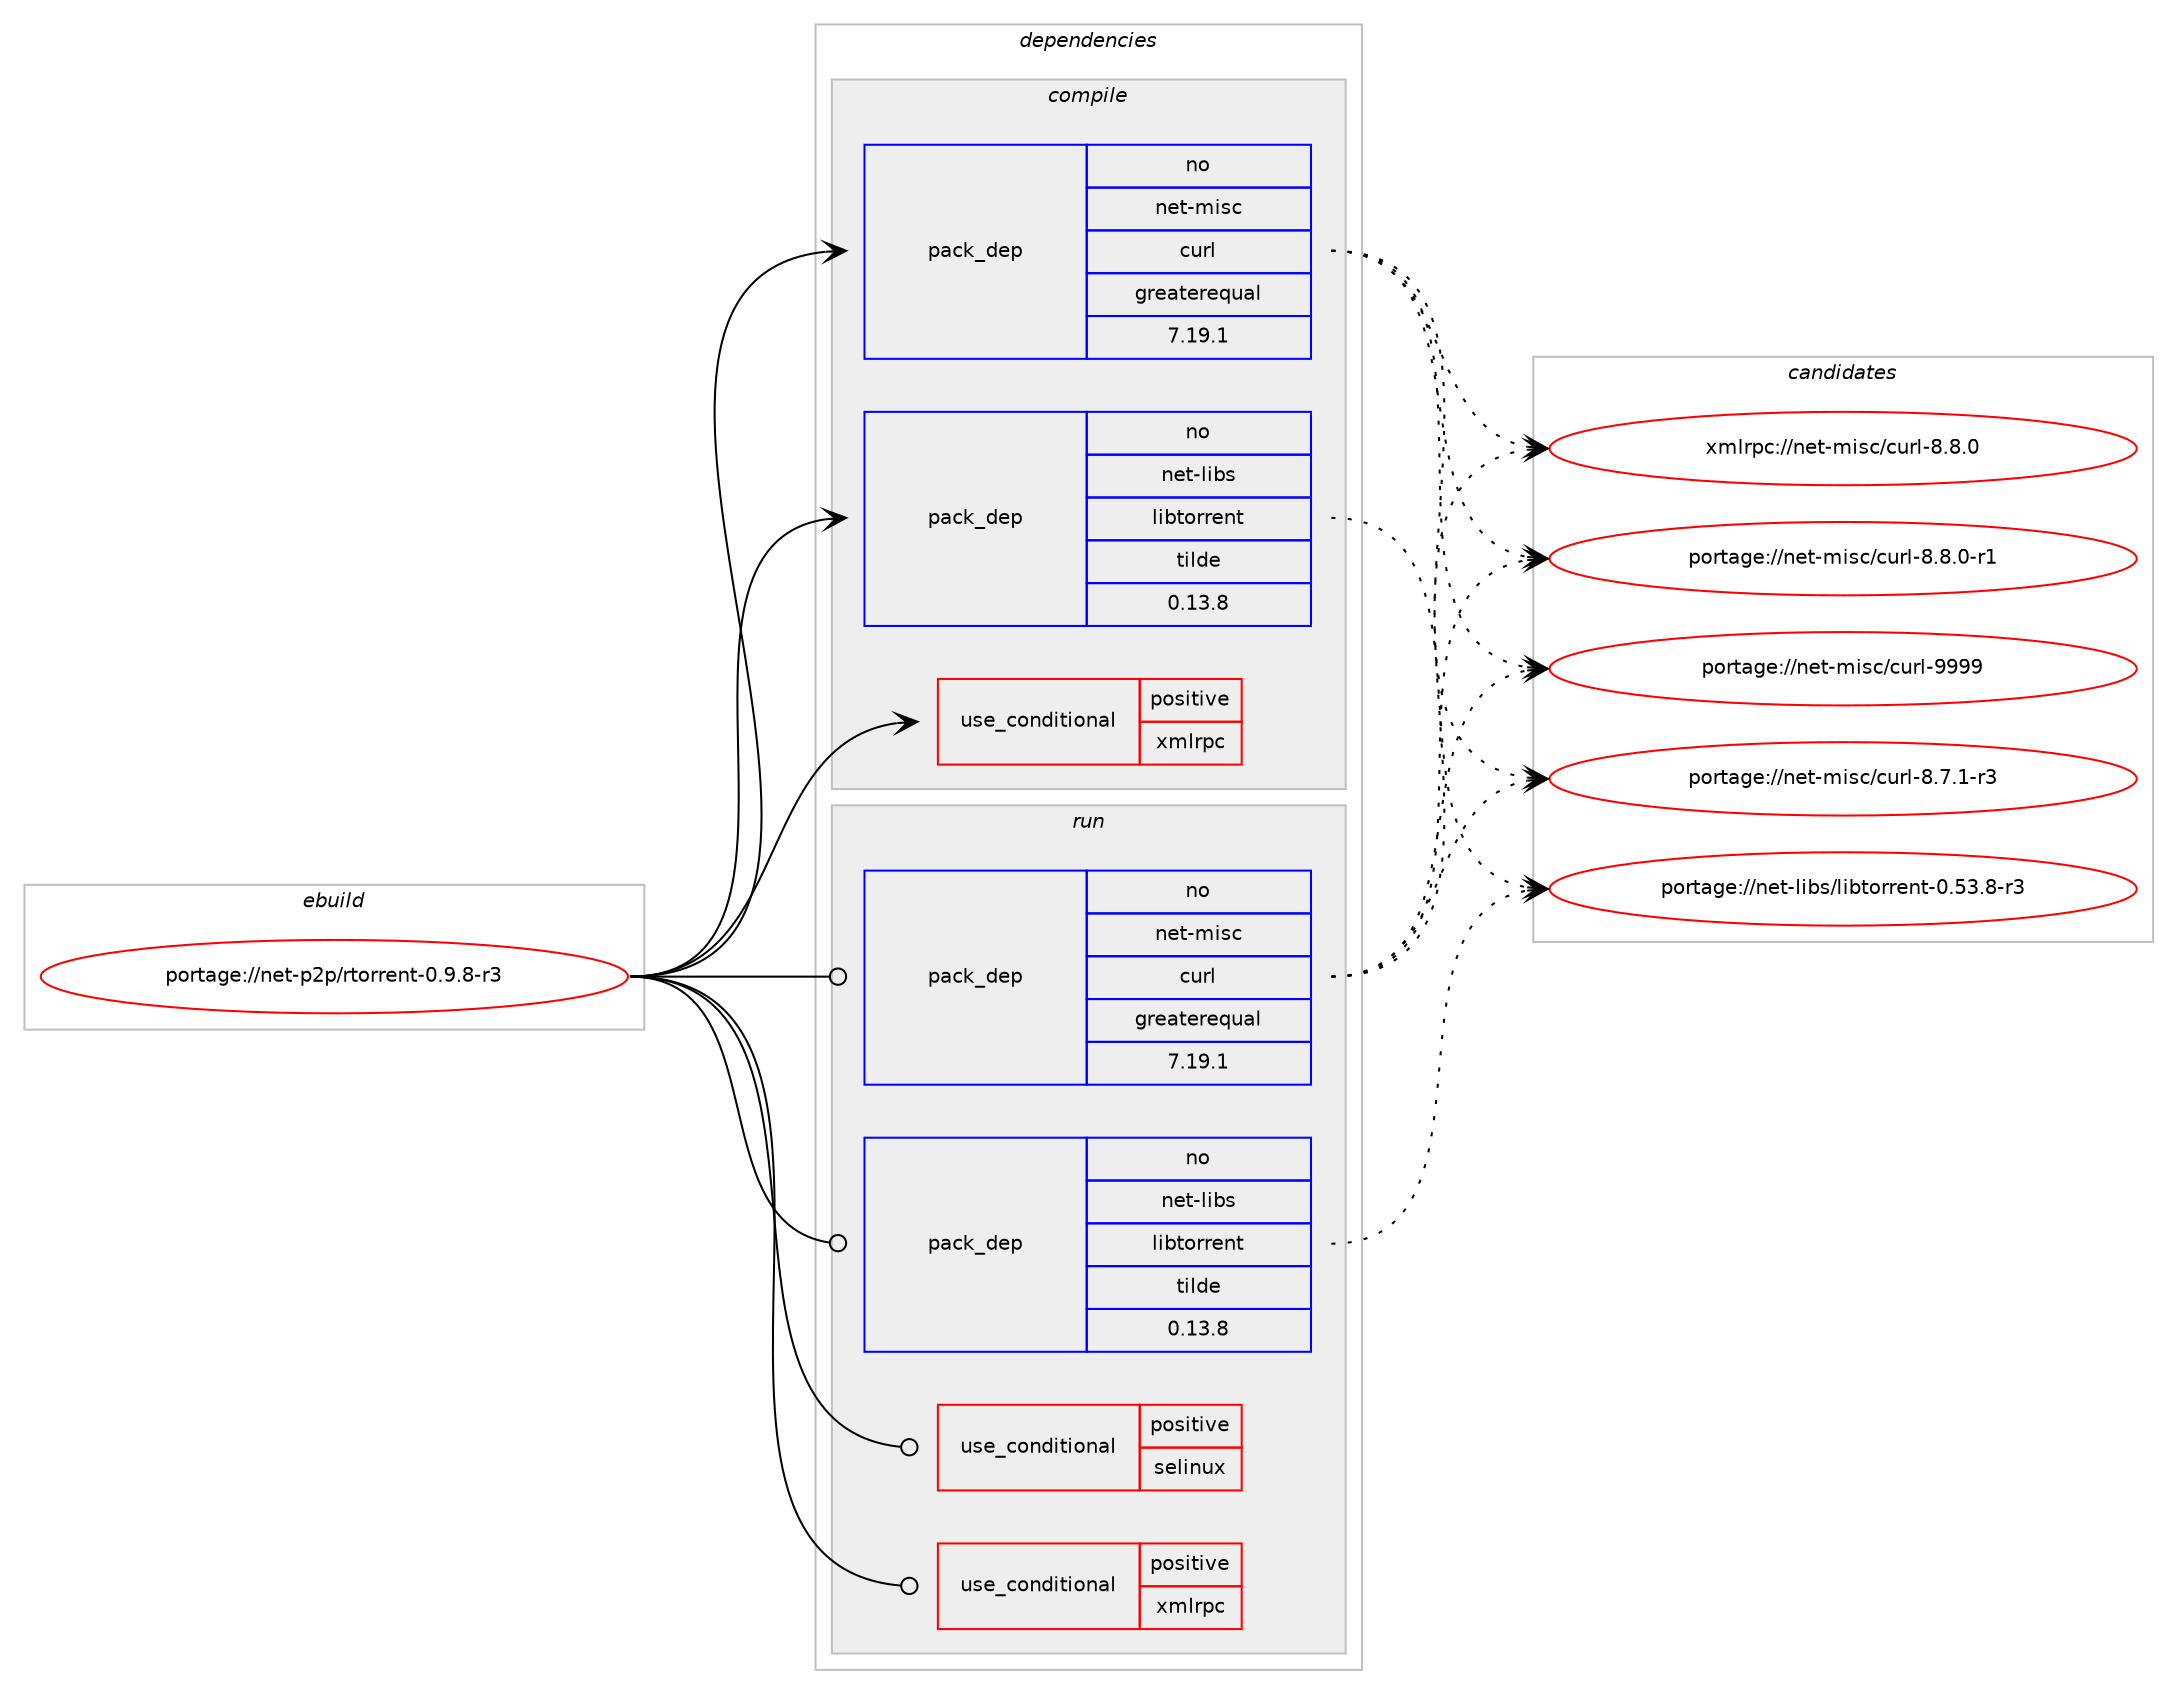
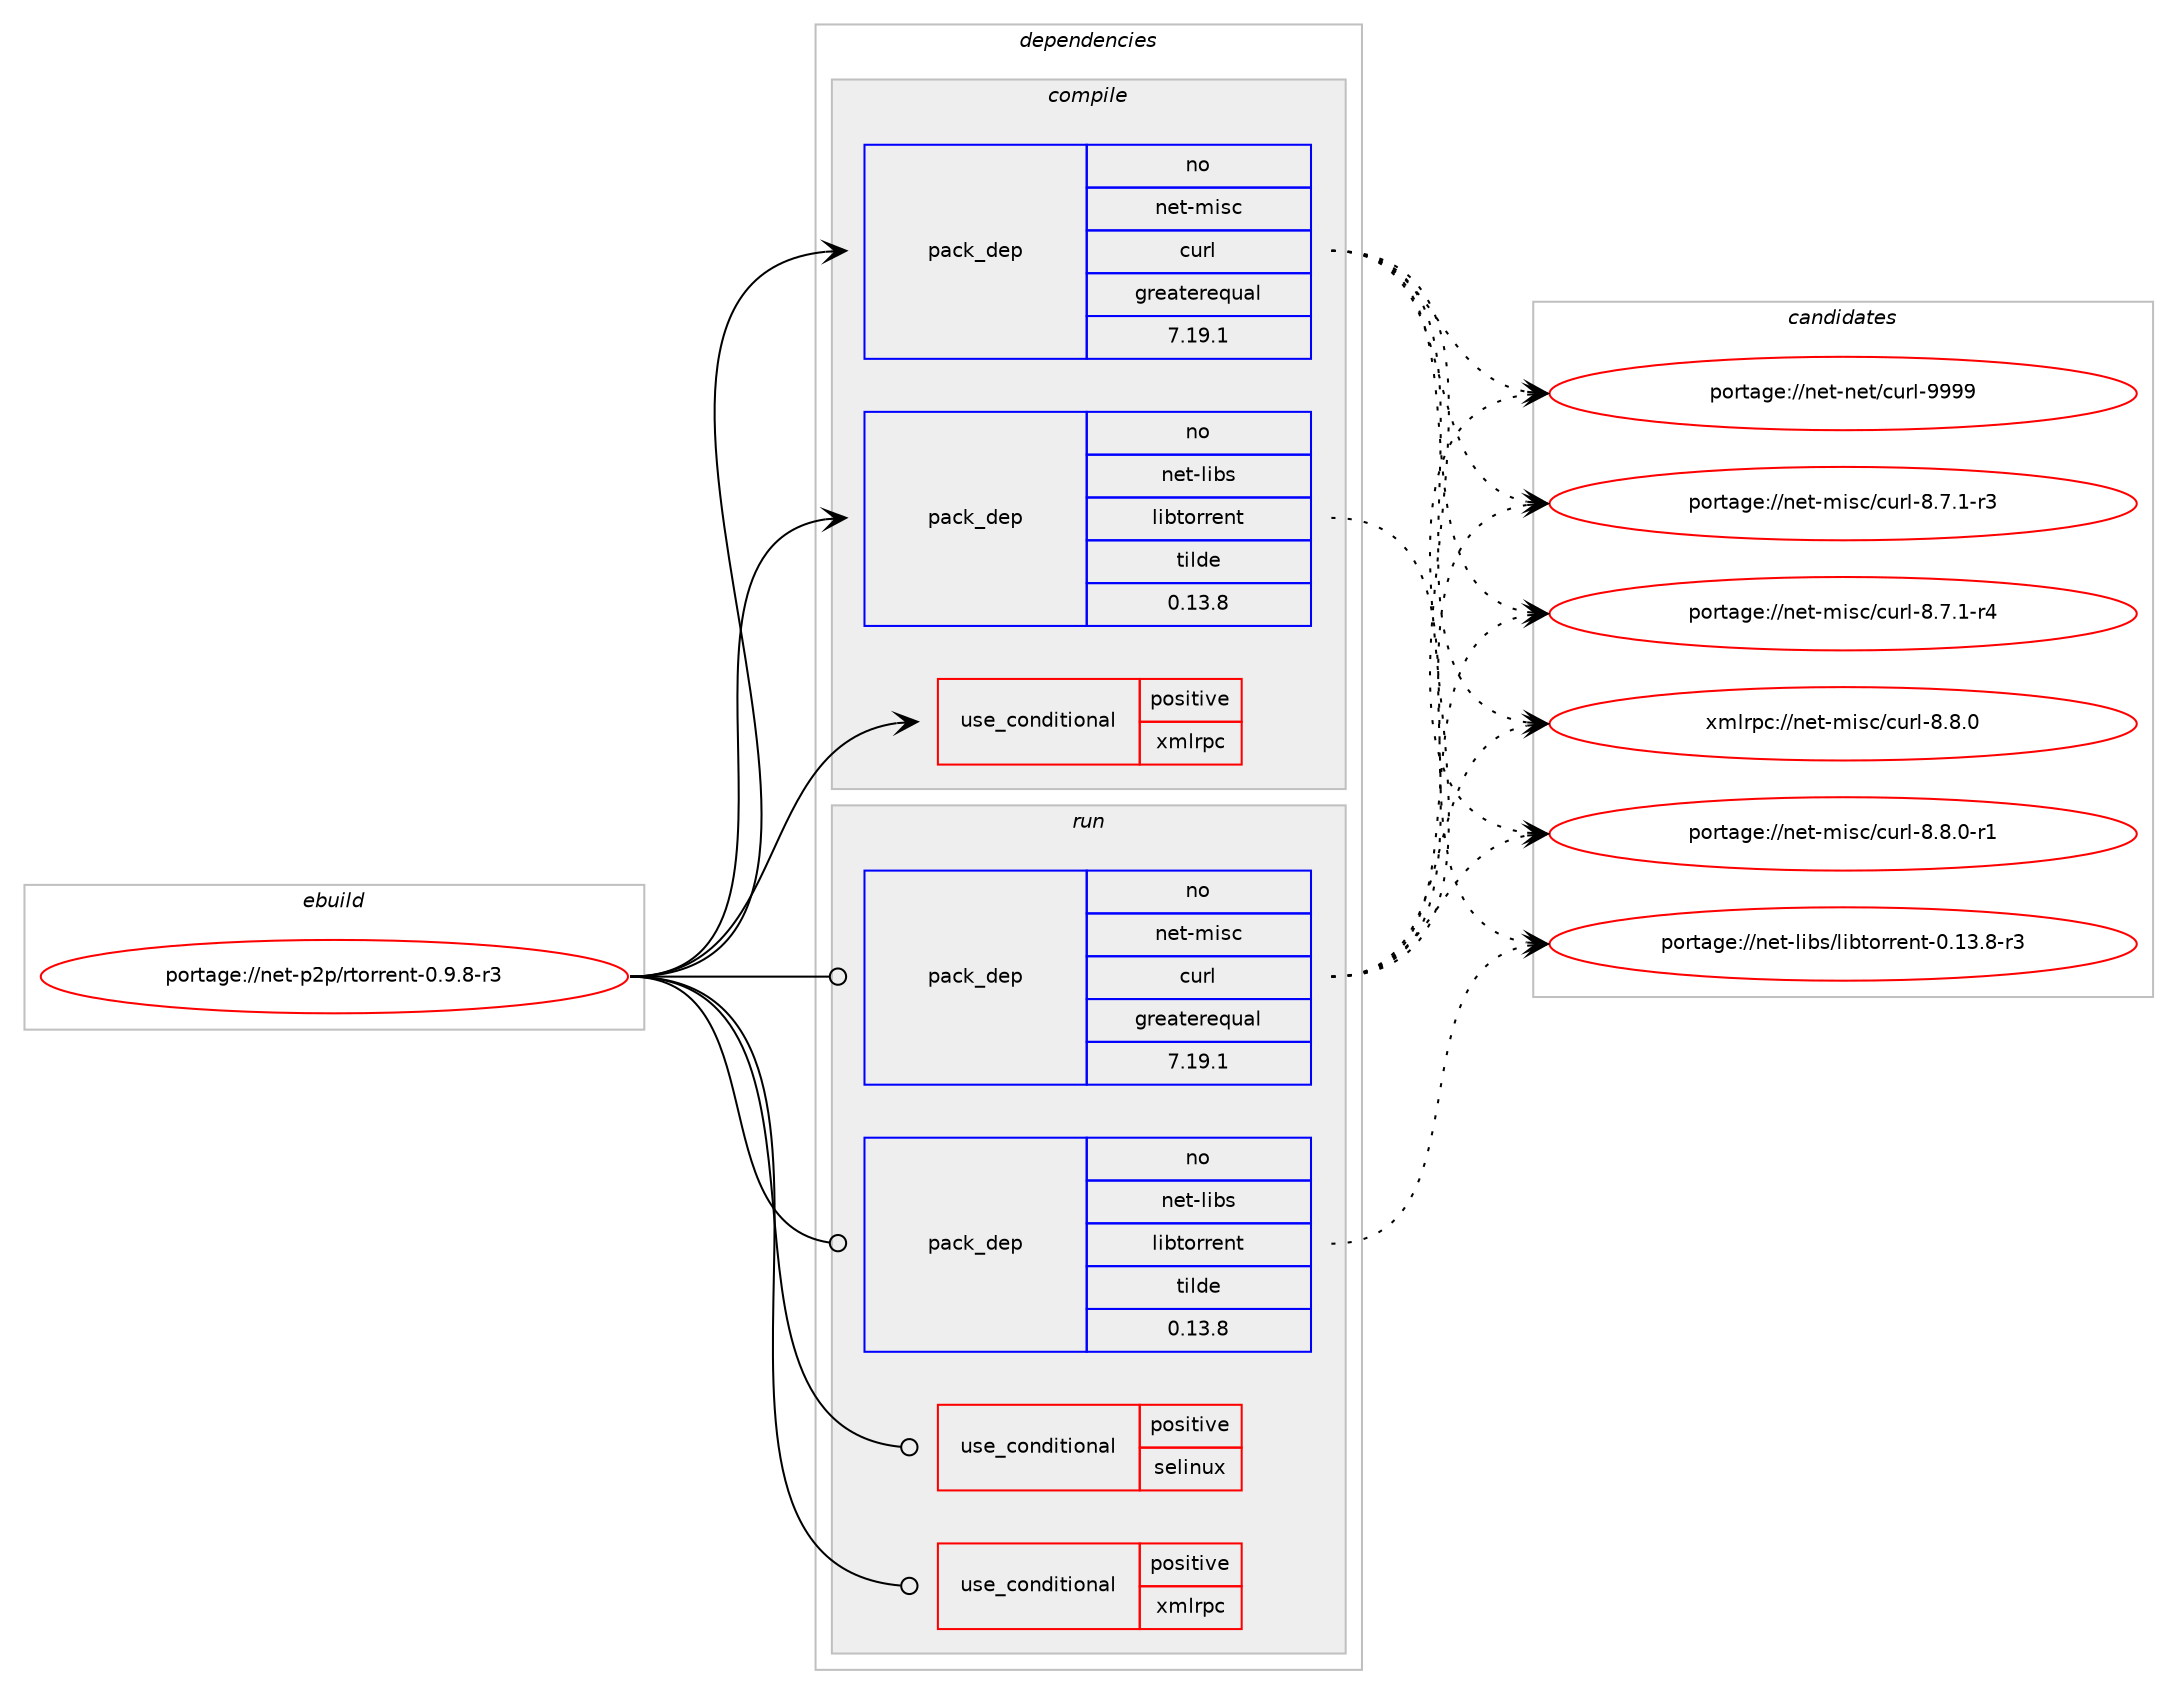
node "portage://net-misc/curl-8.7.1-r4": added
node "portage://net-misc/curl-9999": label "portage://net-misc/curl-9999" -> "portage://net-net/curl-9999"
node "portage://net-libs/libtorrent-0.53.8-r3": label "portage://net-libs/libtorrent-0.53.8-r3" -> "portage://net-libs/libtorrent-0.13.8-r3"
